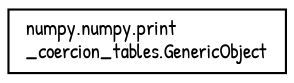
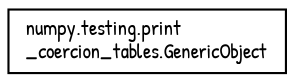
node "numpy.numpy.print _coercion_tables.GenericObject": label "numpy.numpy.print _coercion_tables.GenericObject" -> "numpy.testing.print _coercion_tables.GenericObject"
